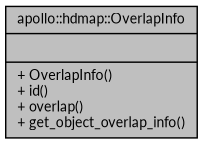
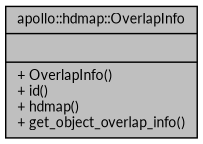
node "apollo::hdmap::OverlapInfo": text "+ overlap()" -> "+ hdmap()"
